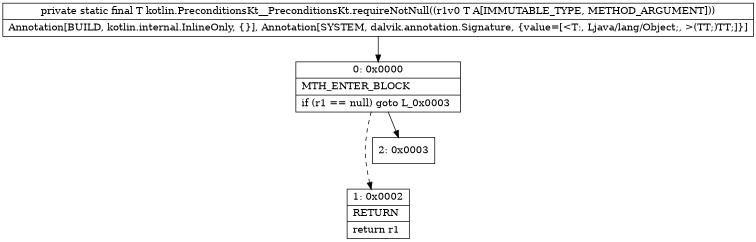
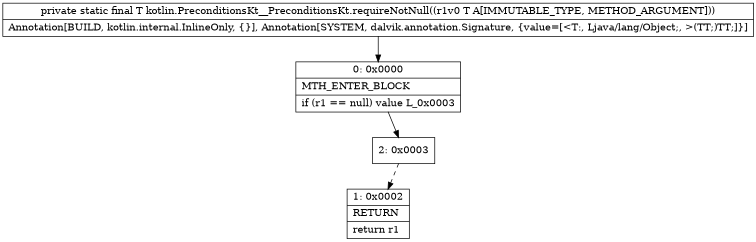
node "0: 0x0000": text "if (r1 == null) goto L_0x0003" -> "if (r1 == null) value L_0x0003"
edge "0: 0x0000" -> "1: 0x0002": now "2: 0x0003" -> "1: 0x0002"
